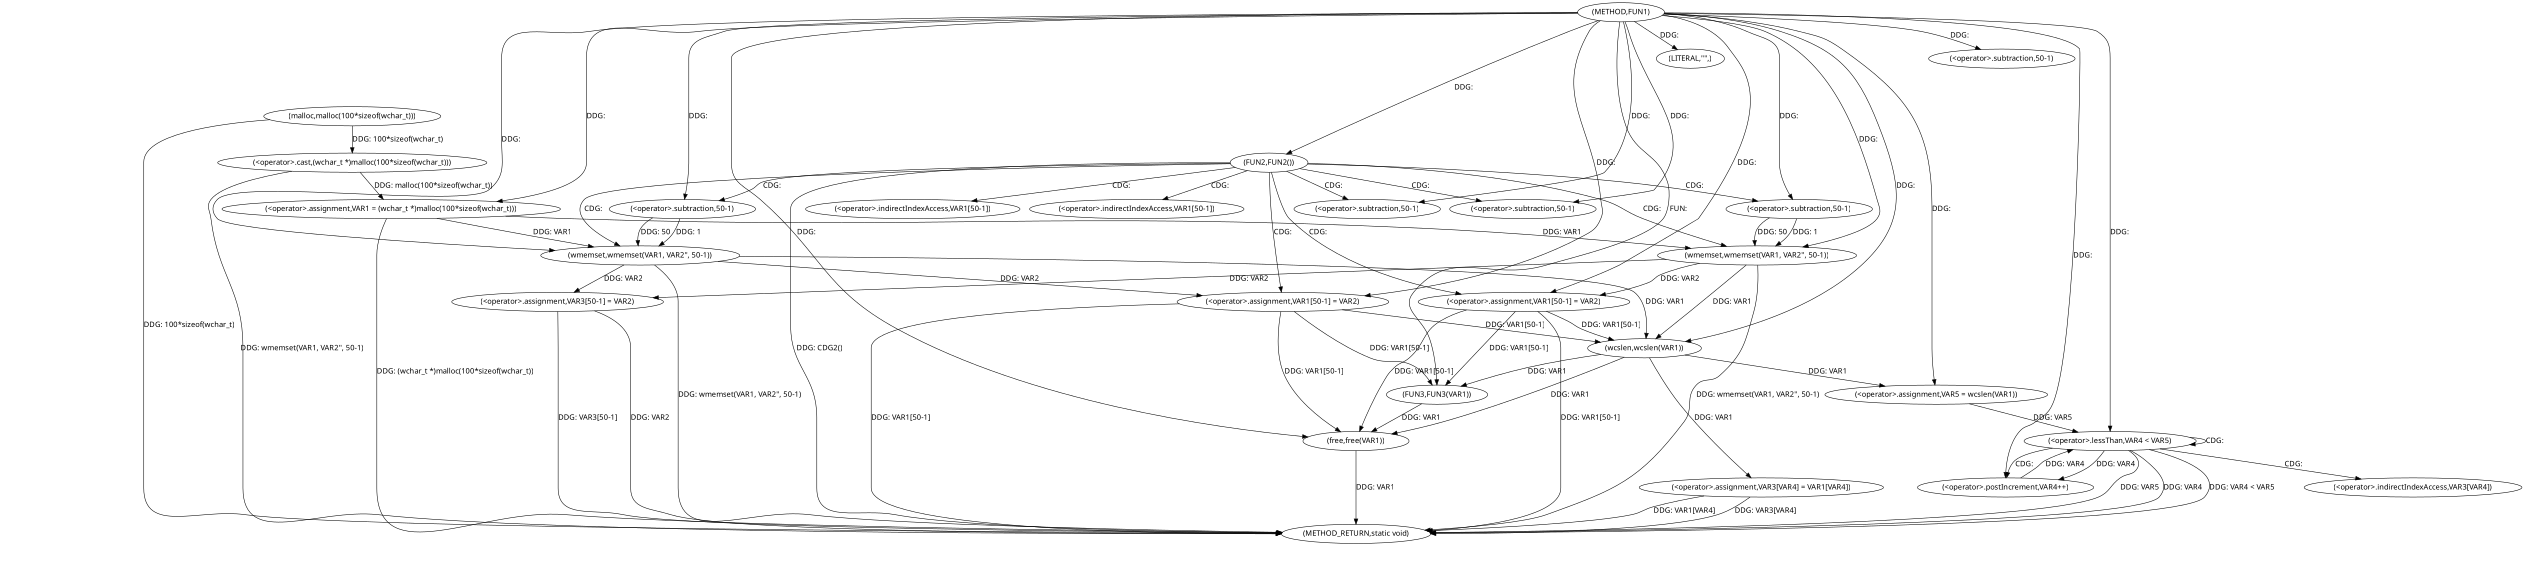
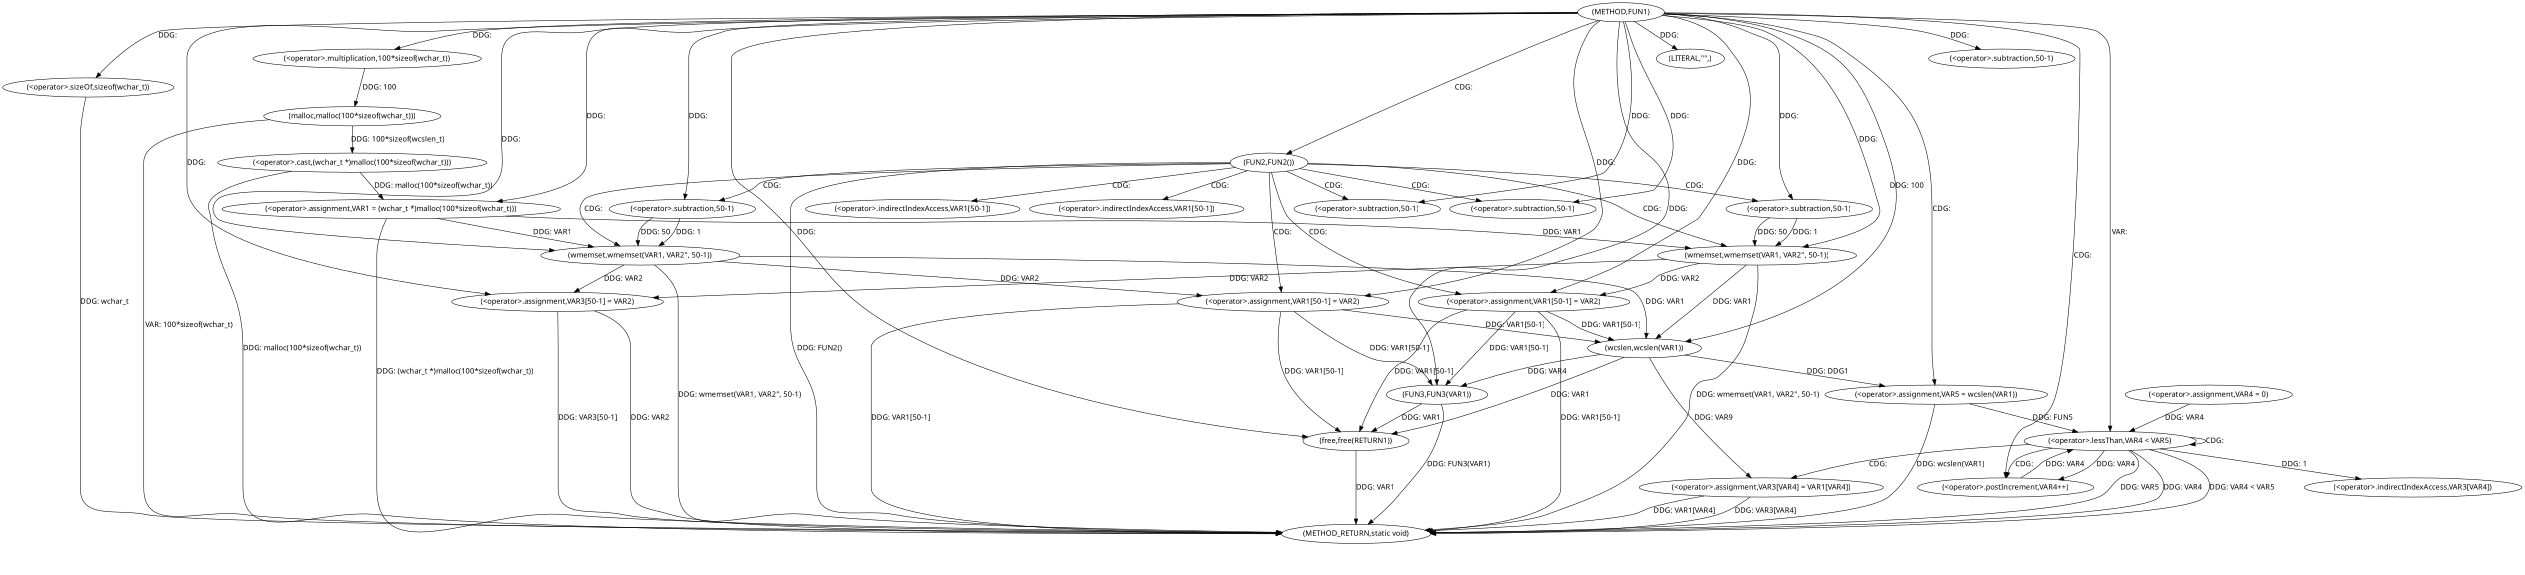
edge "(METHOD,FUN1)" -> "(<operator>.assignment,VAR3[50-1] = VAR2)": added, label "DDG:"
node "(<operator>.multiplication,100*sizeof(wchar_t))": added
node "(<operator>.sizeOf,sizeof(wchar_t))": added
edge "(METHOD,FUN1)" -> "(FUN2,FUN2())": label "DDG: " -> "CDG: "
edge "(malloc,malloc(100*sizeof(wchar_t)))" -> "(<operator>.cast,(wchar_t *)malloc(100*sizeof(wchar_t)))": label "DDG: 100*sizeof(wchar_t)" -> "DDG: 100*sizeof(wcslen_t)"
edge "(METHOD,FUN1)" -> "(wcslen,wcslen(VAR1))": label "DDG: " -> "DDG: 100"
edge "(METHOD,FUN1)" -> "(FUN3,FUN3(VAR1))": label "FUN: " -> "DDG: "
edge "(METHOD,FUN1)" -> "(<operator>.assignment,VAR5 = wcslen(VAR1))": label "DDG: " -> "CDG: "
edge "(METHOD,FUN1)" -> "(<operator>.lessThan,VAR4 < VAR5)": label "DDG: " -> "VAR: "
edge "(METHOD,FUN1)" -> "(<operator>.postIncrement,VAR4++)": label "DDG: " -> "CDG: "
edge "(malloc,malloc(100*sizeof(wchar_t)))" -> "(METHOD_RETURN,static void)": label "DDG: 100*sizeof(wchar_t)" -> "VAR: 100*sizeof(wchar_t)"
edge "(<operator>.cast,(wchar_t *)malloc(100*sizeof(wchar_t)))" -> "(METHOD_RETURN,static void)": label "DDG: wmemset(VAR1, VAR2'', 50-1)" -> "DDG: malloc(100*sizeof(wchar_t))"
edge "(FUN2,FUN2())" -> "(METHOD_RETURN,static void)": label "DDG: CDG2()" -> "DDG: FUN2()"
edge "(wcslen,wcslen(VAR1))" -> "(FUN3,FUN3(VAR1))": label "DDG: VAR1" -> "DDG: VAR4"
edge "(wcslen,wcslen(VAR1))" -> "(<operator>.assignment,VAR5 = wcslen(VAR1))": label "DDG: VAR1" -> "DDG: DDG1"
node "(<operator>.assignment,VAR4 = 0)": added
edge "(wcslen,wcslen(VAR1))" -> "(<operator>.assignment,VAR3[VAR4] = VAR1[VAR4])": label "DDG: VAR1" -> "DDG: VAR9"
edge "(<operator>.assignment,VAR5 = wcslen(VAR1))" -> "(<operator>.lessThan,VAR4 < VAR5)": label "DDG: VAR5" -> "DDG: FUN5"
node "(free,free(VAR1))": label "(free,free(VAR1))" -> "(free,free(RETURN1))"
edge "(<operator>.lessThan,VAR4 < VAR5)" -> "(<operator>.assignment,VAR3[VAR4] = VAR1[VAR4])": added, label "CDG:"
edge "(<operator>.lessThan,VAR4 < VAR5)" -> "(<operator>.indirectIndexAccess,VAR3[VAR4])": label "CDG: " -> "DDG: 1"
edge "(FUN3,FUN3(VAR1))" -> "(METHOD_RETURN,static void)": added, label "DDG: FUN3(VAR1)"
edge "(<operator>.assignment,VAR5 = wcslen(VAR1))" -> "(METHOD_RETURN,static void)": added, label "DDG: wcslen(VAR1)"
